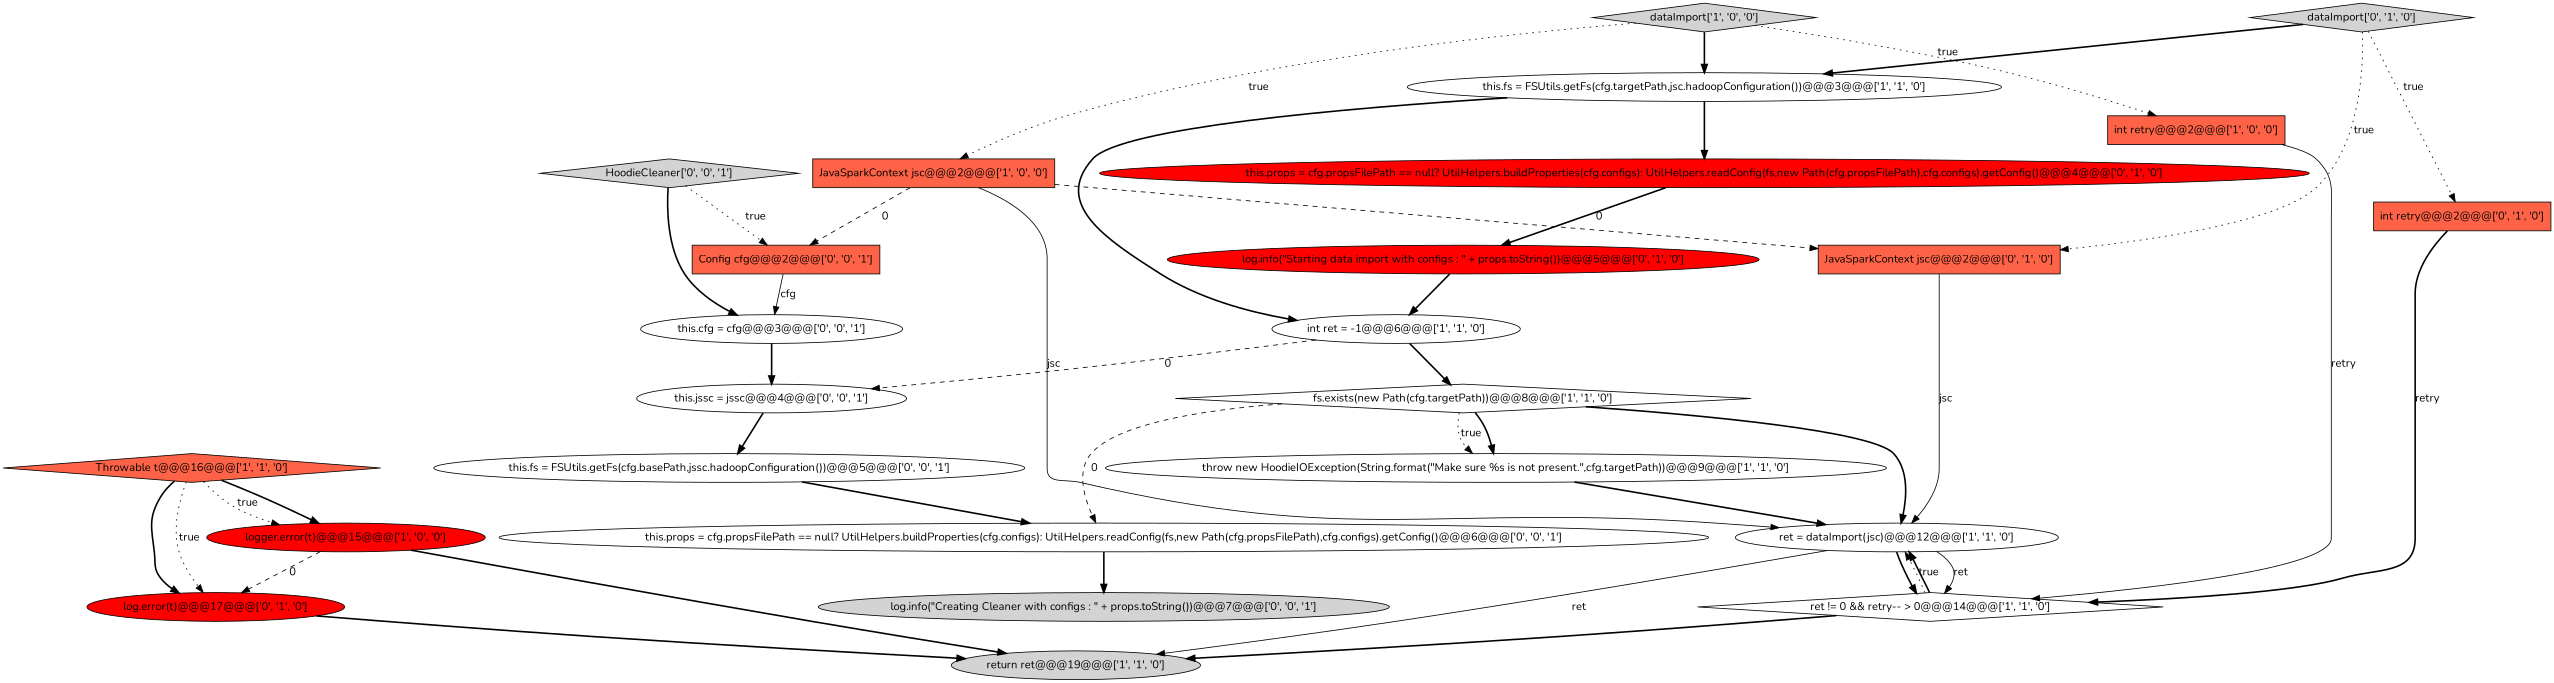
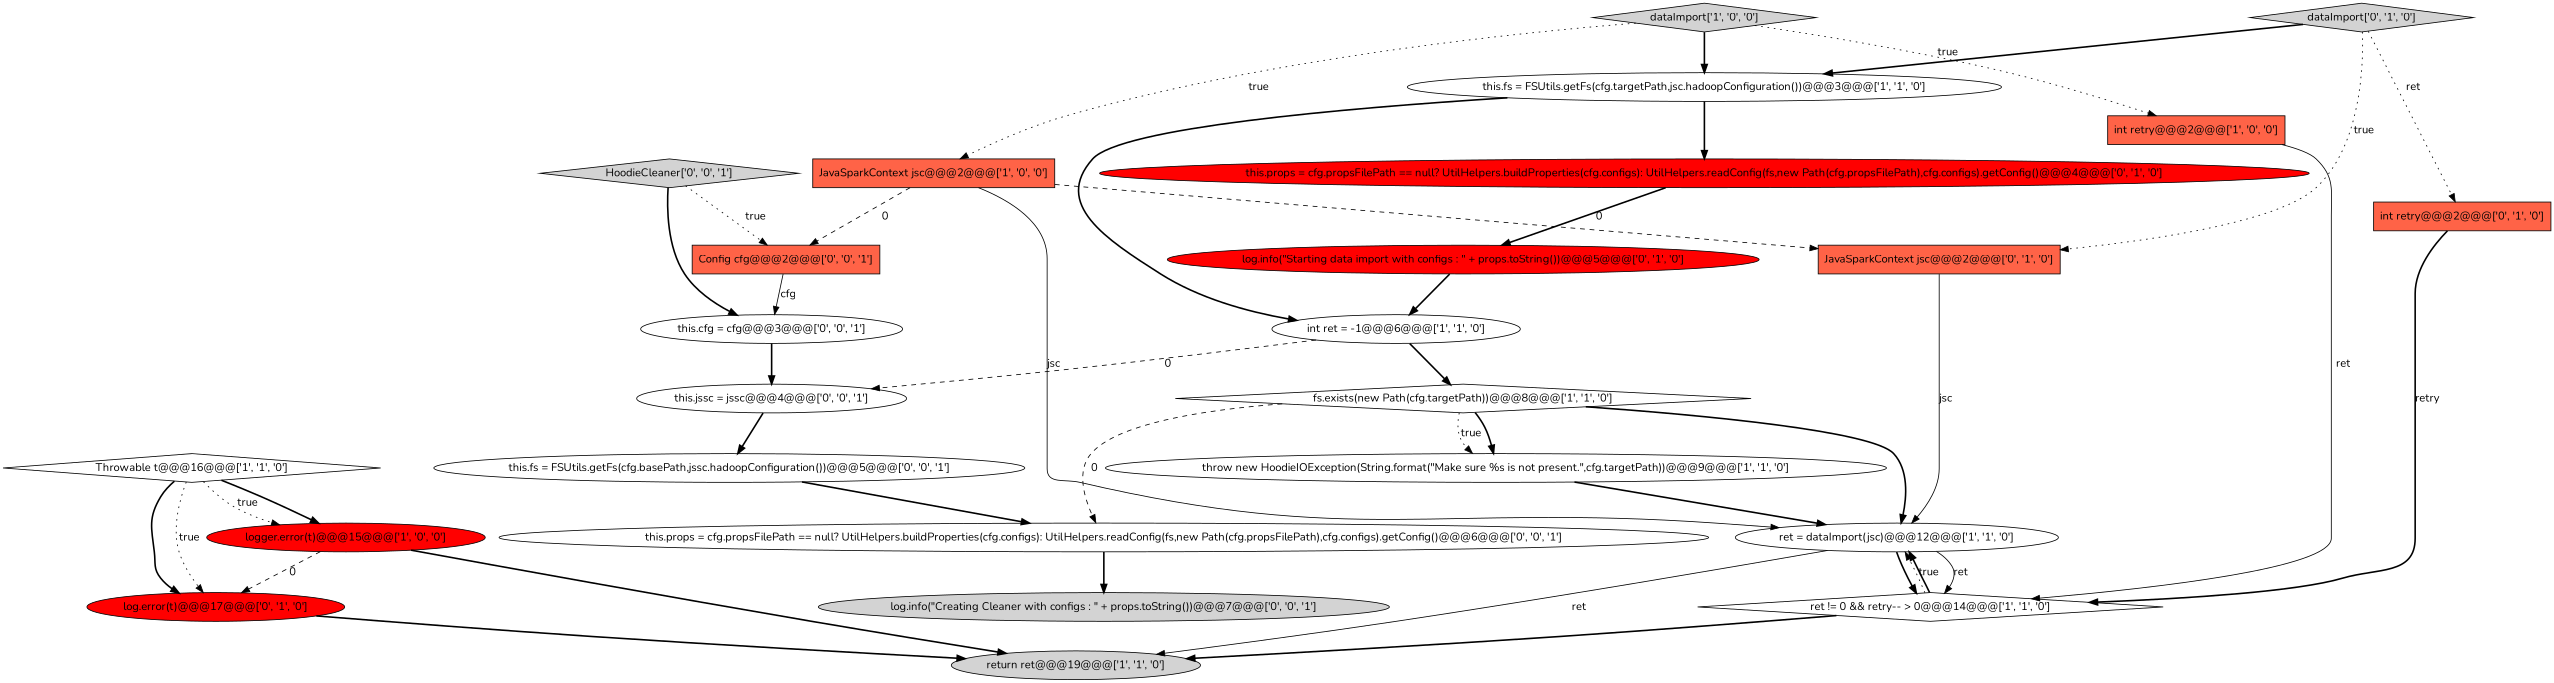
edge "dataImport['0', '1', '0']" -> "int retry@@@2@@@['0', '1', '0']": label "true" -> "ret"
edge "int retry@@@2@@@['1', '0', '0']" -> "ret != 0 && retry-- > 0@@@14@@@['1', '1', '0']": label "retry" -> "ret"
node "Throwable t@@@16@@@['1', '1', '0']": fillcolor tomato -> white
